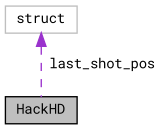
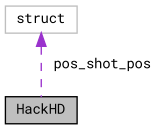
edge "HackHD" -> "struct": label " last_shot_pos" -> " pos_shot_pos"
